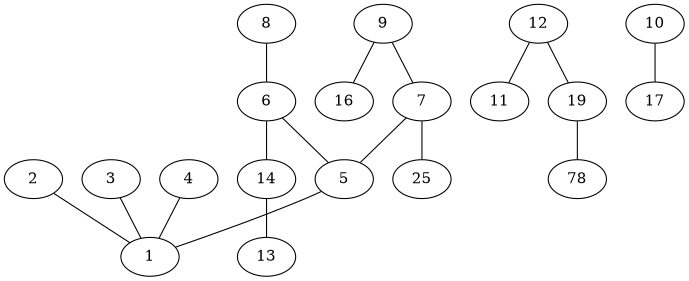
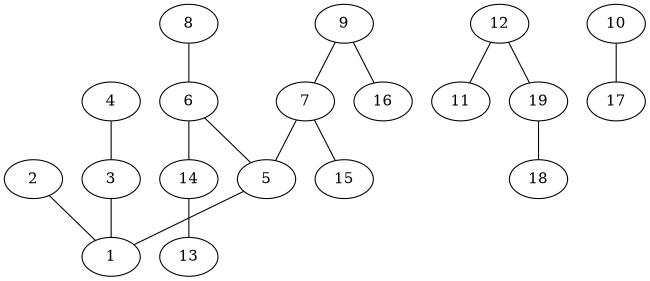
node "25": label "25" -> "15"
node "78": label "78" -> "18"
edge "4" -- "1": now "4" -- "3"
